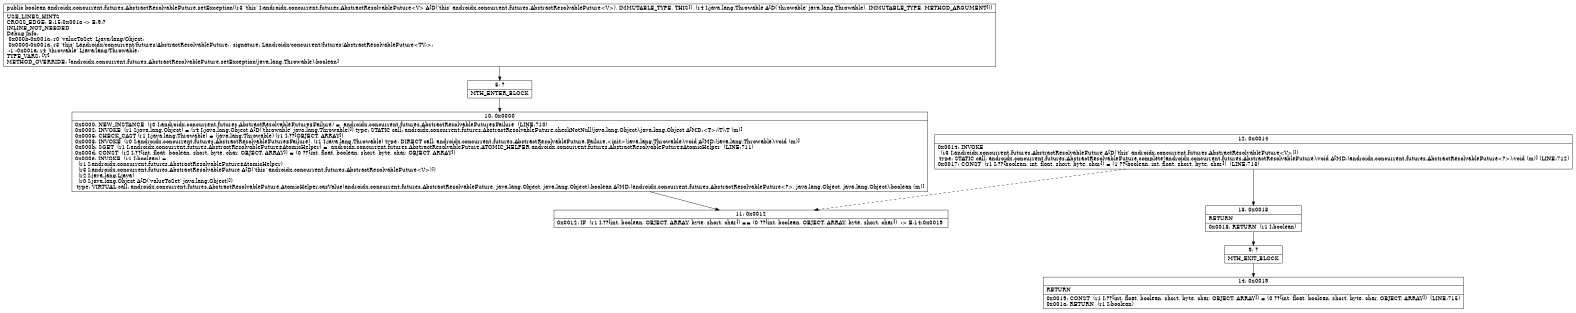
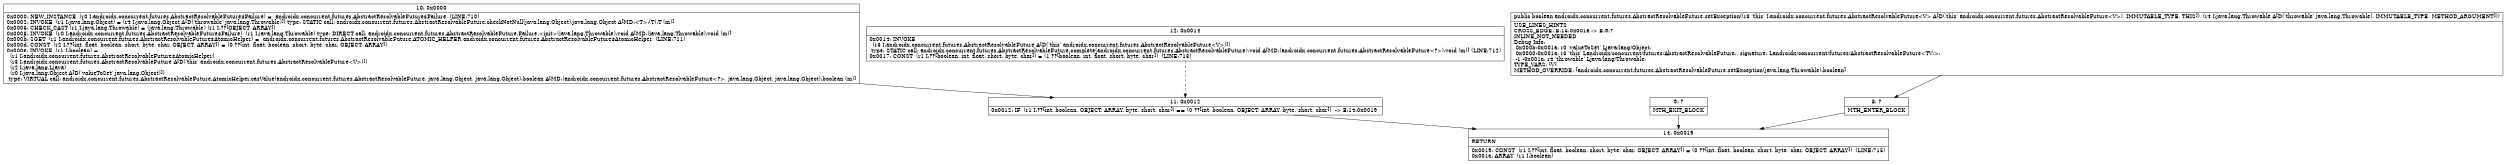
edge "8: ?" -> "10: 0x0000": now "8: ?" -> "14: 0x0019"
edge "11: 0x0012" -> "14: 0x0019": added
node "13: 0x0018": removed
node "14: 0x0019": text "0x001a: RETURN  (r1 I:boolean)" -> "0x001a: ARRAY  (r1 I:boolean)"
